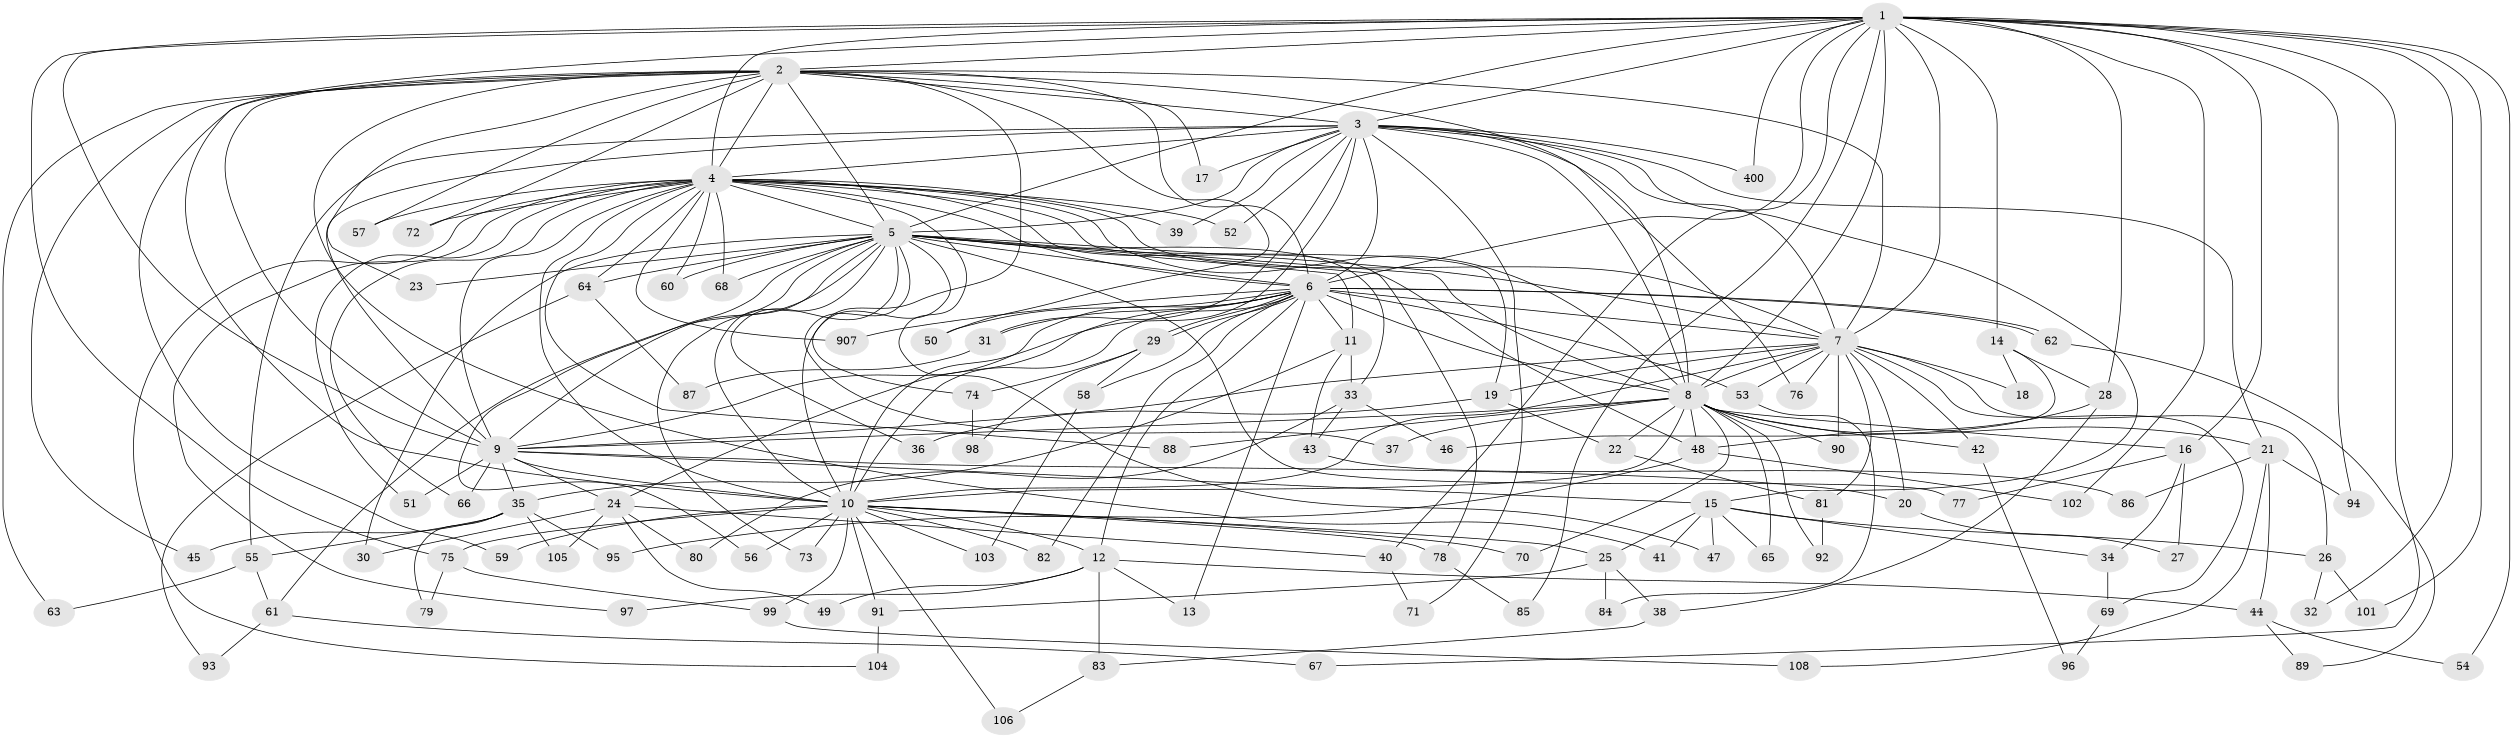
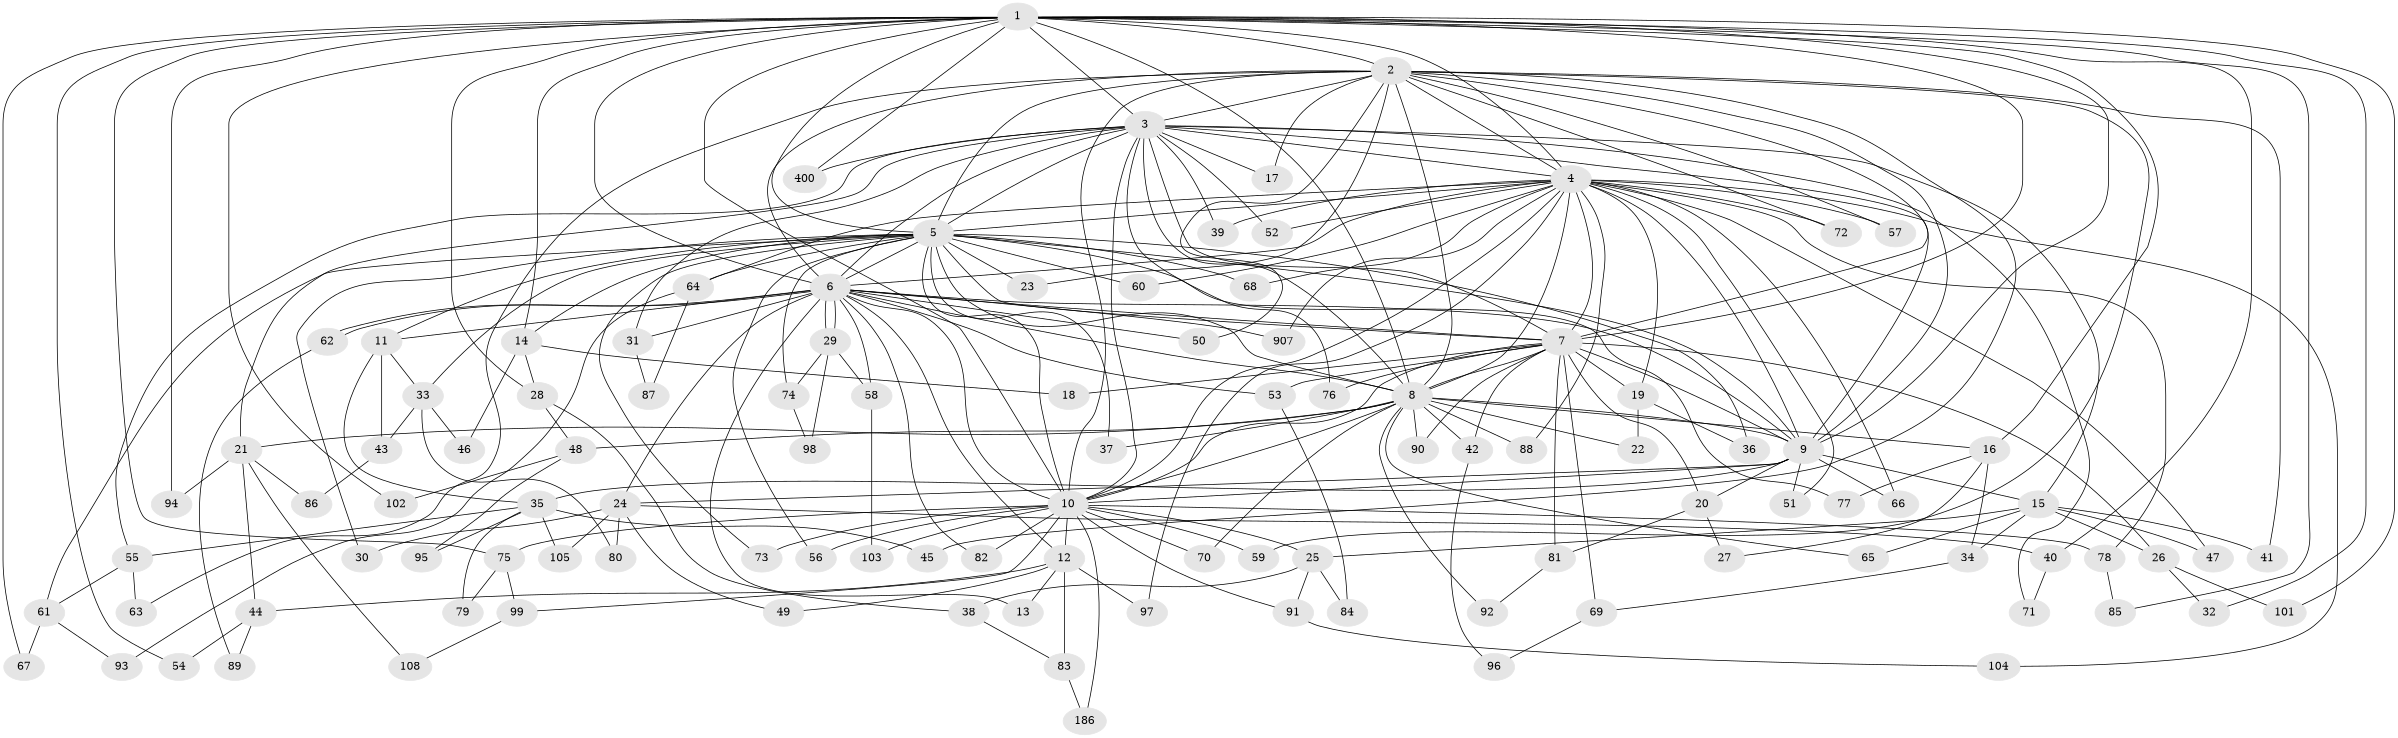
edge "5" -- "48": now "5" -- "14"
edge "22" -- "81": now "20" -- "81"
node "106": label "106" -> "186"
